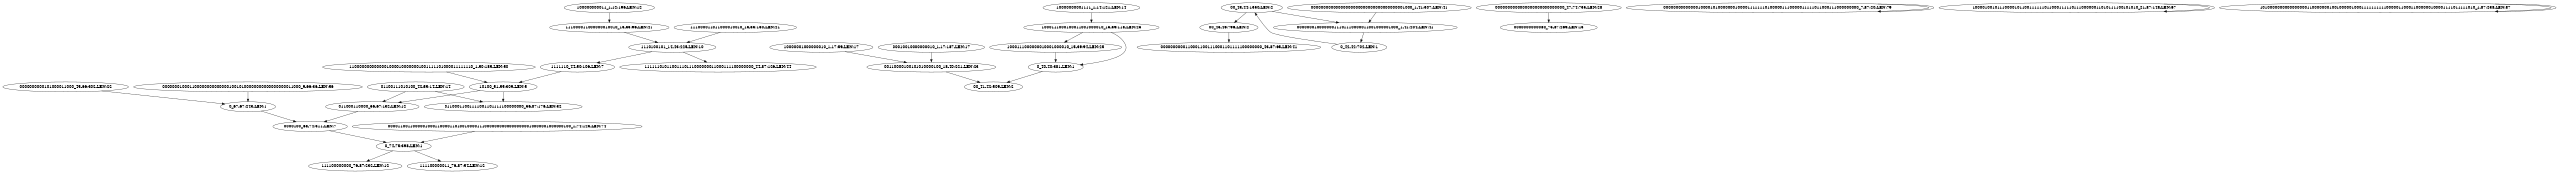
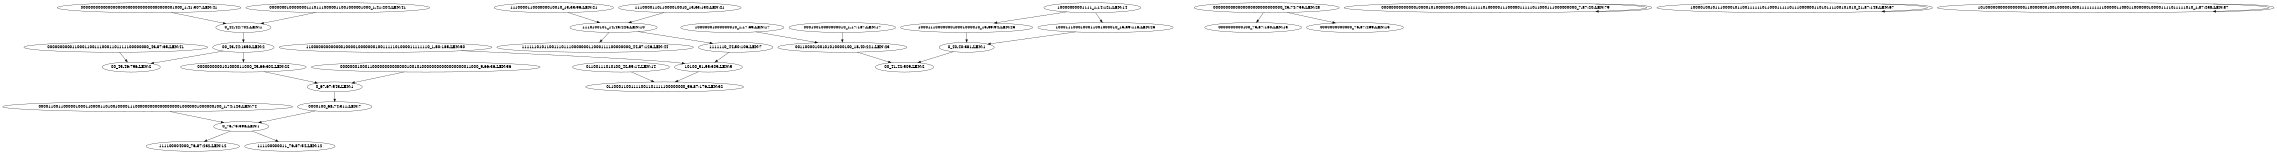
node "100000000011_1-12:196-LEN:12": removed
node "0000000000000000000000000000_47-74:735-LEN:28": label "0000000000000000000000000000_47-74:735-LEN:28" -> "0000000000000000000000000000_45-74:735-LEN:28"
edge "00000000000000000000000000000000000001000_1-41:307-LEN:41" -> "00000001000000011101110000011001000001000_1-41:204-LEN:41": now "00000000000000000000000000000000000001000_1-41:307-LEN:41" -> "0_42-42:702-LEN:1"
edge "00_43-44:1350-LEN:2" -> "00000001000000011101110000011001000001000_1-41:204-LEN:41": now "00_43-44:1350-LEN:2" -> "0000000000101000011000_45-66:302-LEN:22"
node "0000000000100_75-87:180-LEN:13": added
node "0000000000080_75-87:269-LEN:13": label "0000000000080_75-87:269-LEN:13" -> "0000000000000_75-87:269-LEN:13"
edge "00_45-46:796-LEN:2" -> "00000000001100011001110001101111100000000_43-87:65-LEN:41": reversed
edge "1000111000100011001000010_15-39:118-LEN:25" -> "1000111000000010001000010_15-39:94-LEN:25": now "10000000001111_1-14:121-LEN:14" -> "1000111000000010001000010_15-39:94-LEN:25"
node "0_67-67:243-LEN:1": label "0_67-67:243-LEN:1" -> "0_67-67:543-LEN:1"
node "011000110000_56-67:132-LEN:12": removed
node "0_74-75:398-LEN:1": label "0_74-75:398-LEN:1" -> "0_75-75:398-LEN:1"
node "111100000000_76-87:232-LEN:12": label "111100000000_76-87:232-LEN:12" -> "111100004000_76-87:232-LEN:12"
